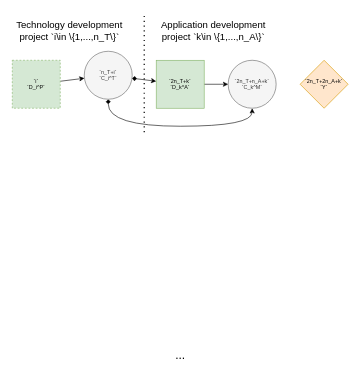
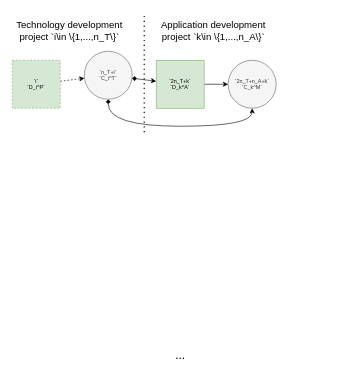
edge "`i``D_i^P`" -> "`n_T+i``C_i^T`": style solid -> dashed
node "`2n_T+2n_A+k``Y`": removed
